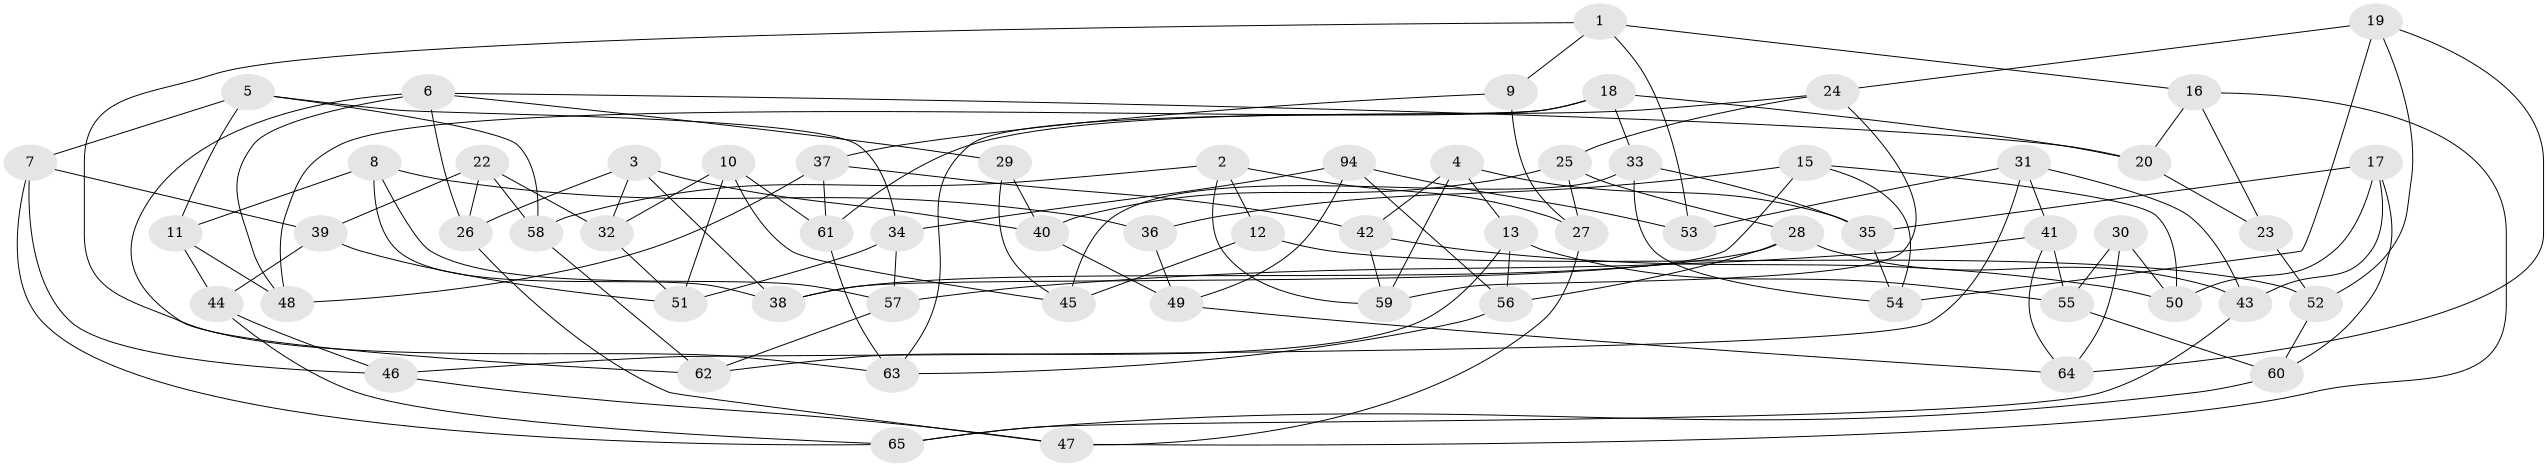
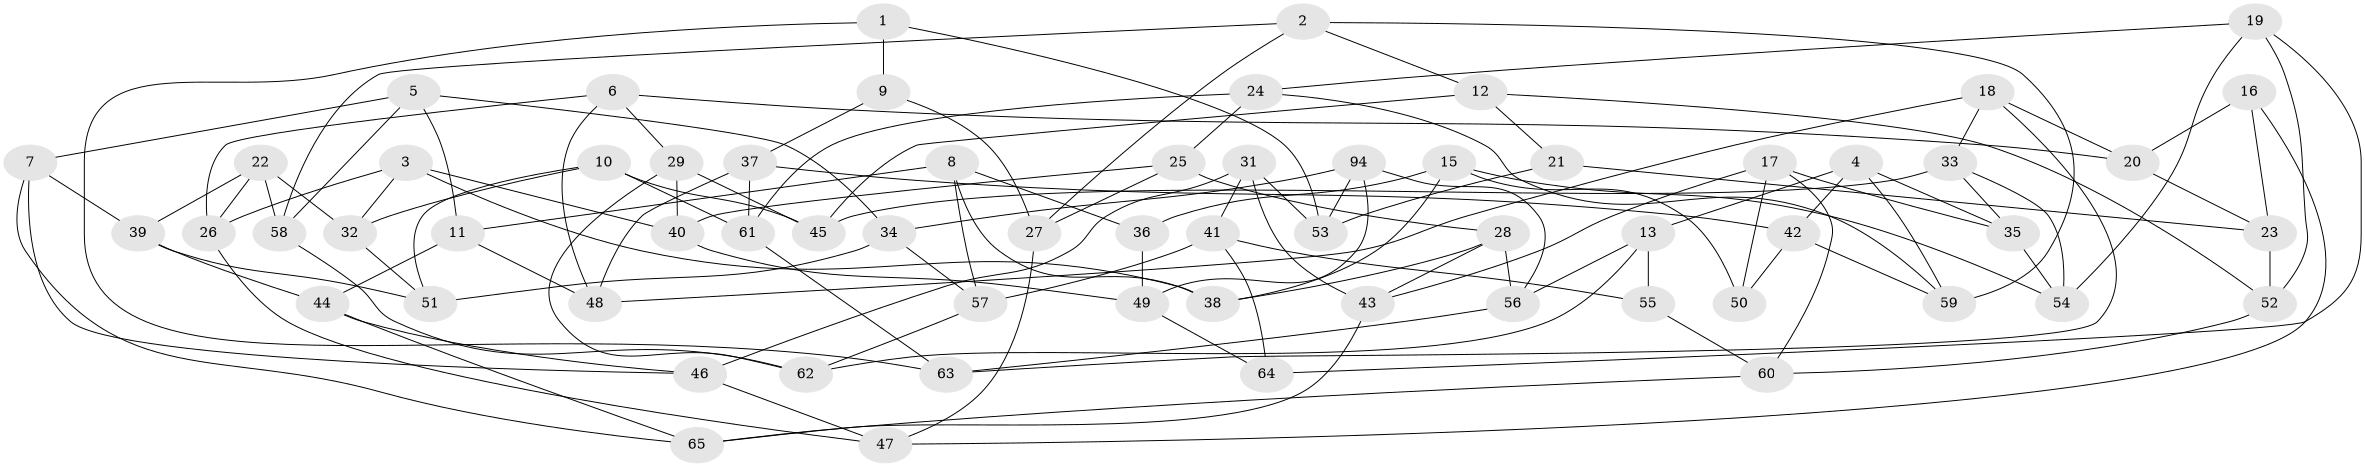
edge "1" -- "16": removed
node "21": added
node "30": removed
edge "6" -- "62": now "29" -- "62"
